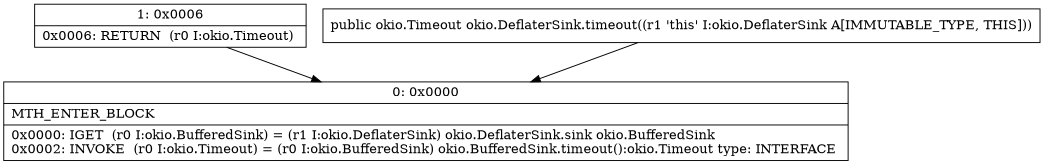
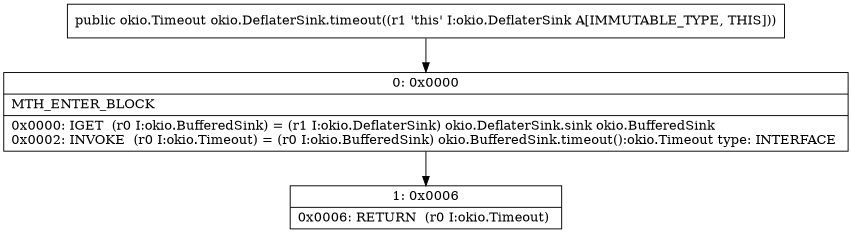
edge "1: 0x0006" -> "0: 0x0000": reversed
